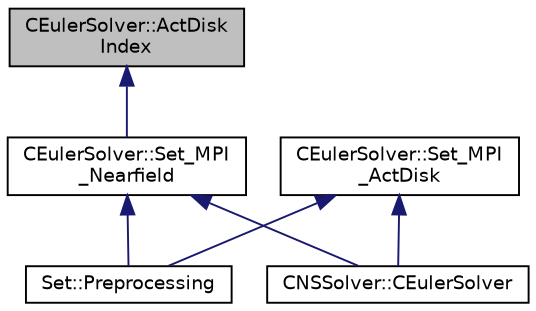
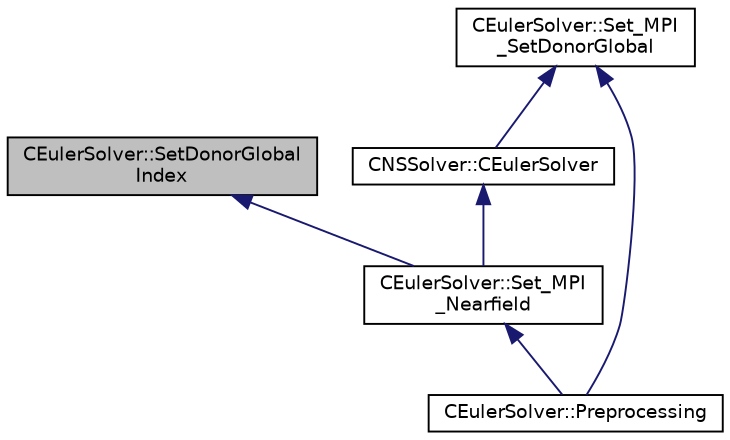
node "CEulerSolver::ActDisk Index": label "CEulerSolver::ActDisk Index" -> "CEulerSolver::SetDonorGlobal Index"
node "CEulerSolver::Set_MPI _ActDisk": label "CEulerSolver::Set_MPI _ActDisk" -> "CEulerSolver::Set_MPI _SetDonorGlobal"
edge "CNSSolver::CEulerSolver" -> "CEulerSolver::Set_MPI _Nearfield": reversed
node "Set::Preprocessing": label "Set::Preprocessing" -> "CEulerSolver::Preprocessing"
